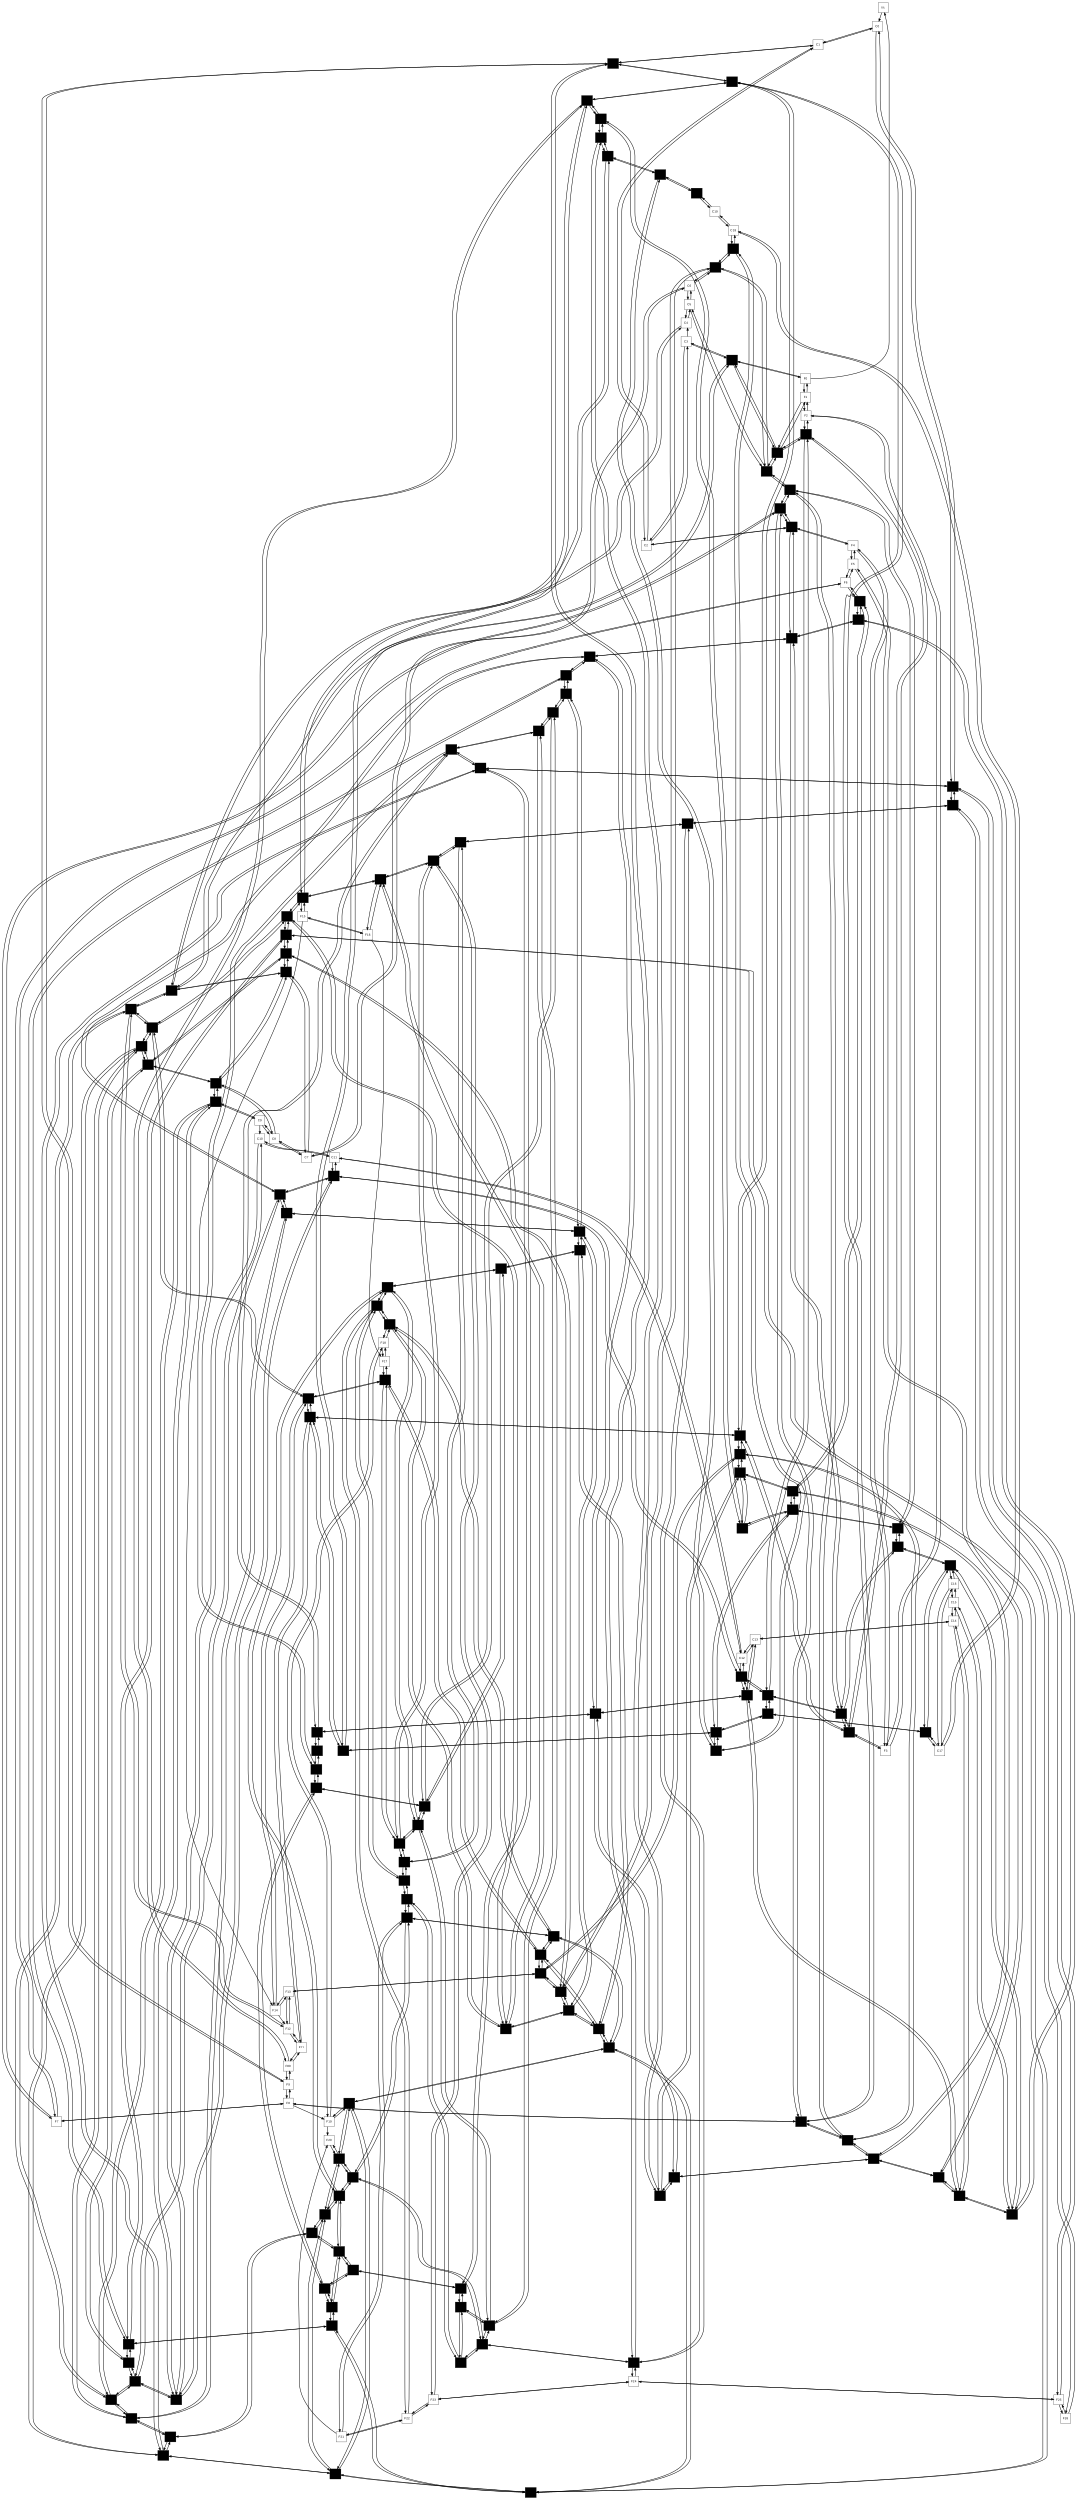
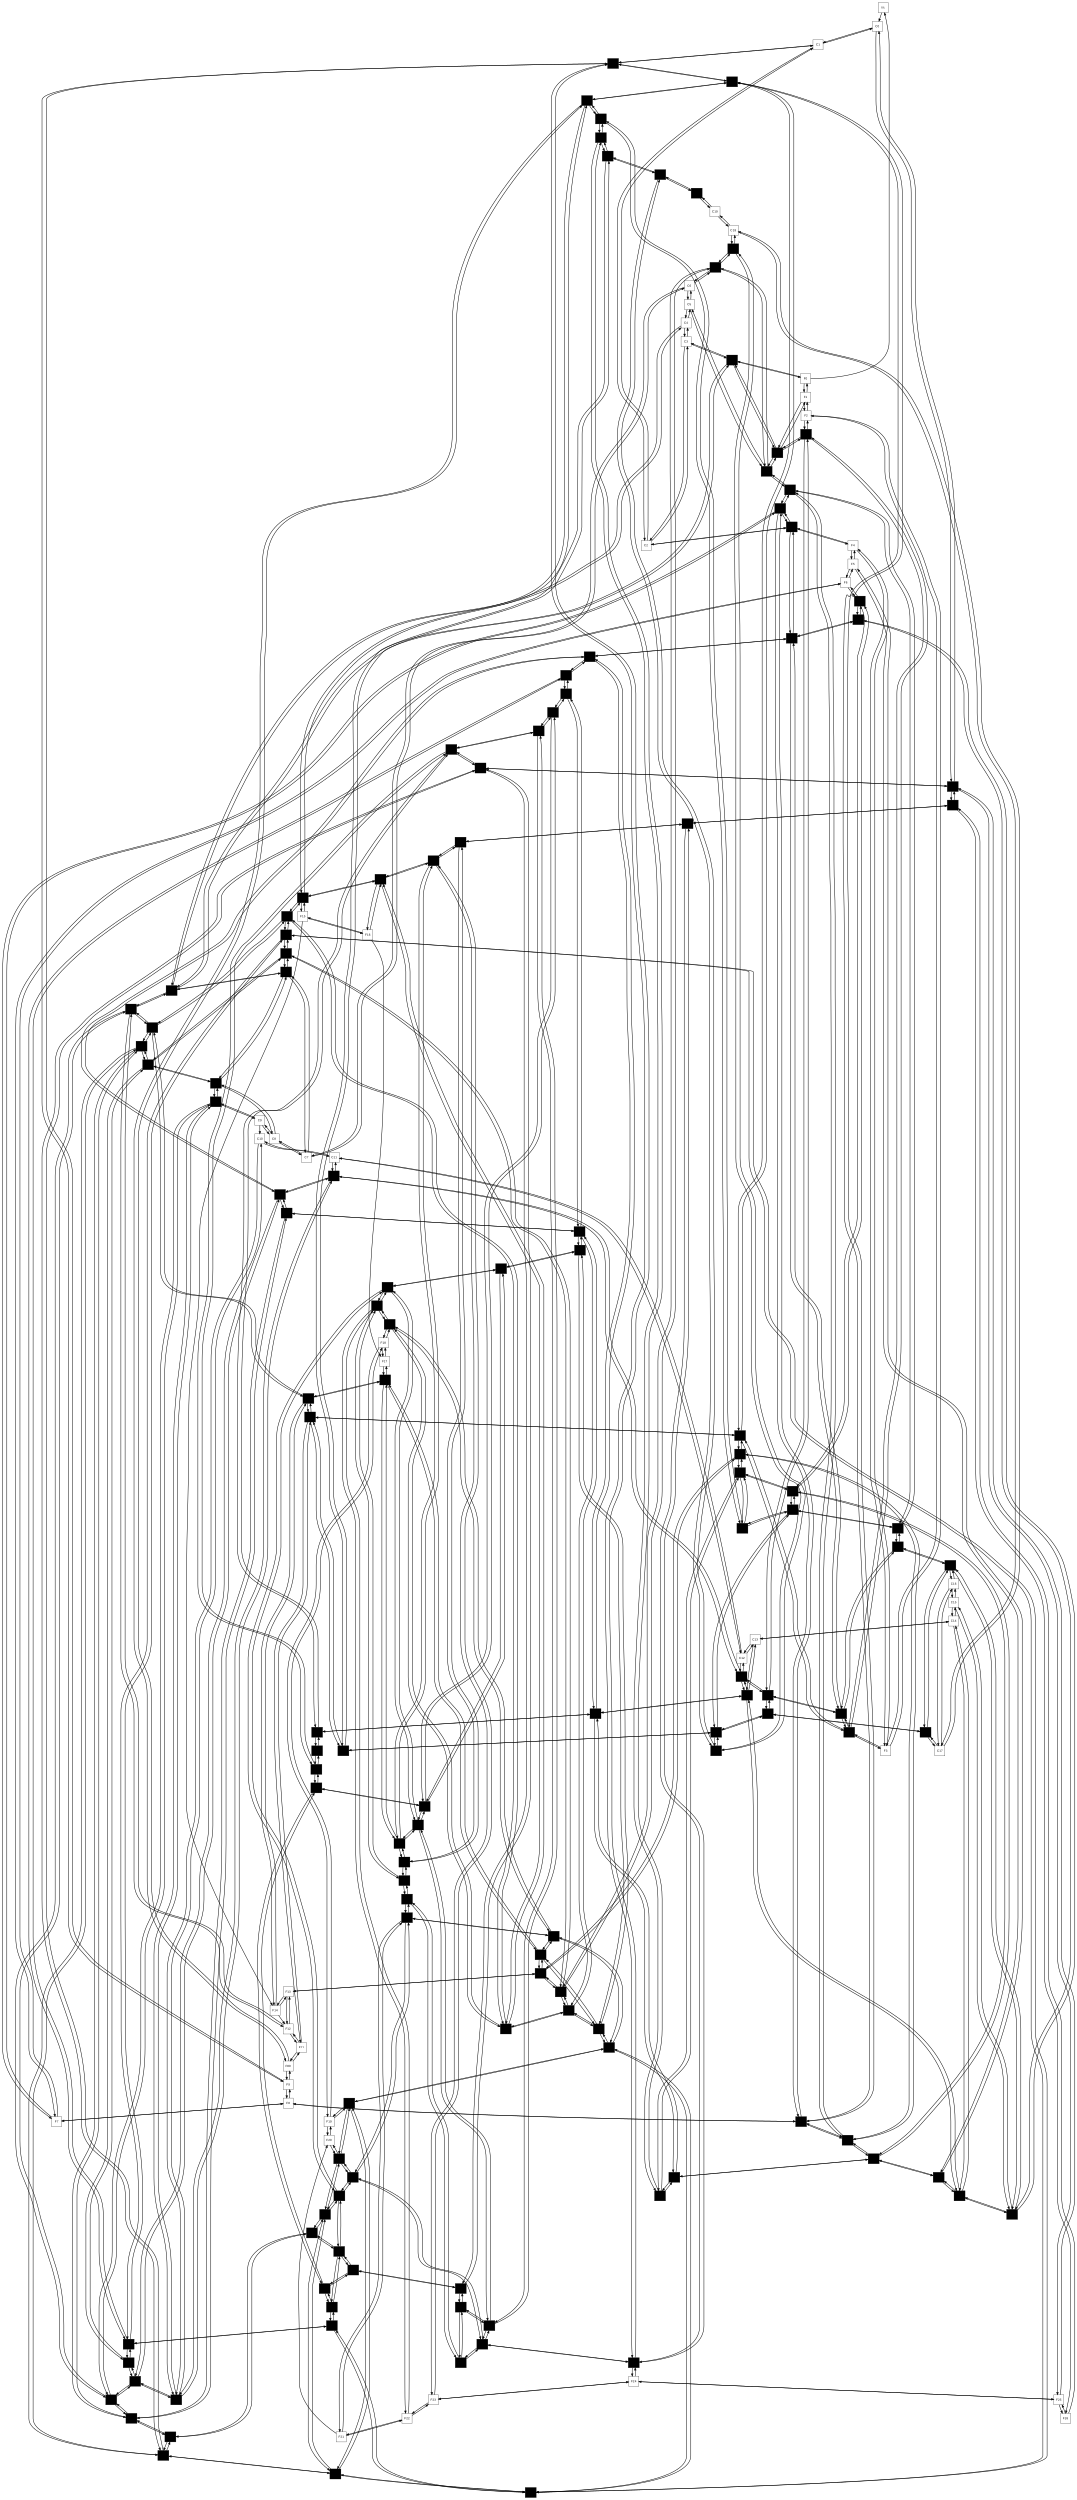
edge "C4" -> "C3": added
edge "F8" -> "F19": now "F20" -> "F19"
